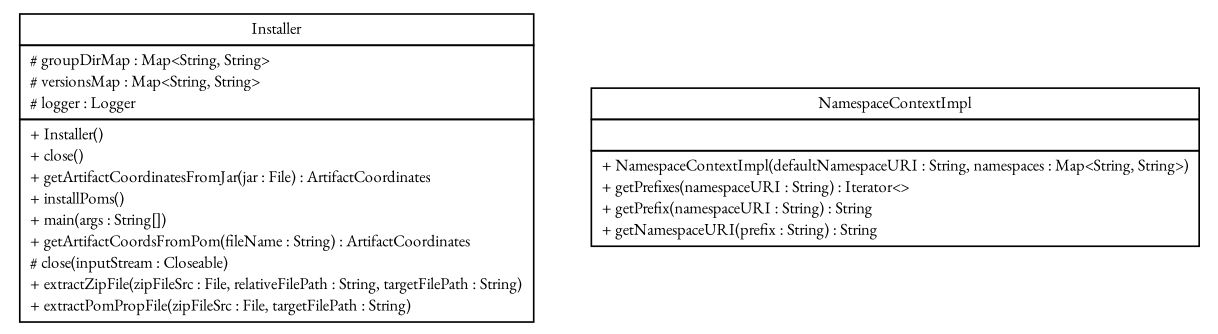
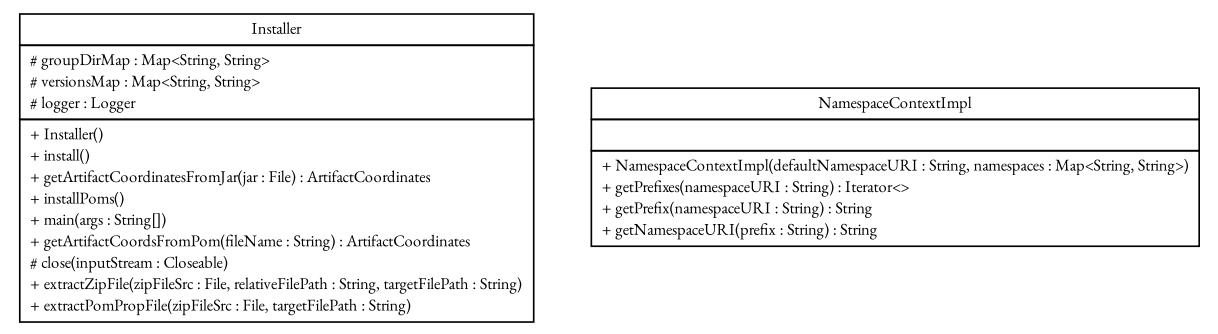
node "Installer": text "+ close()" -> "+ install()"
